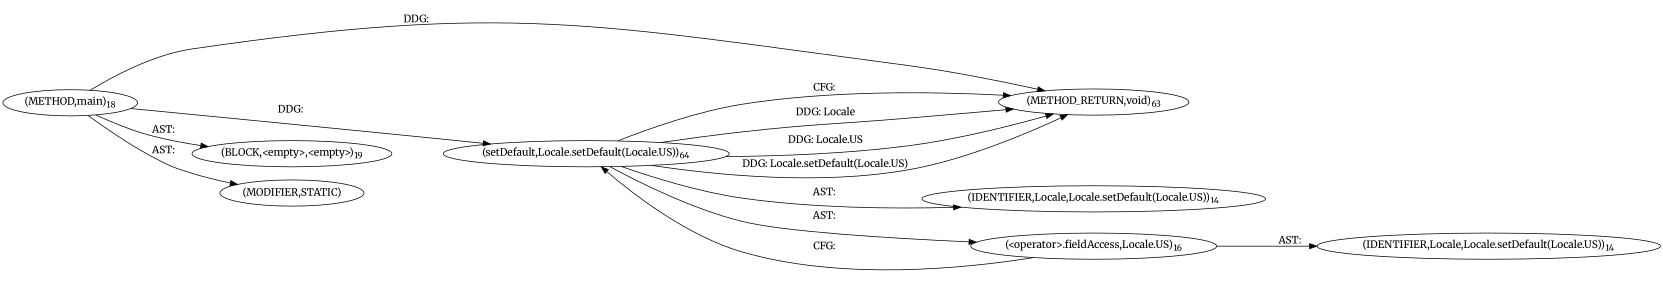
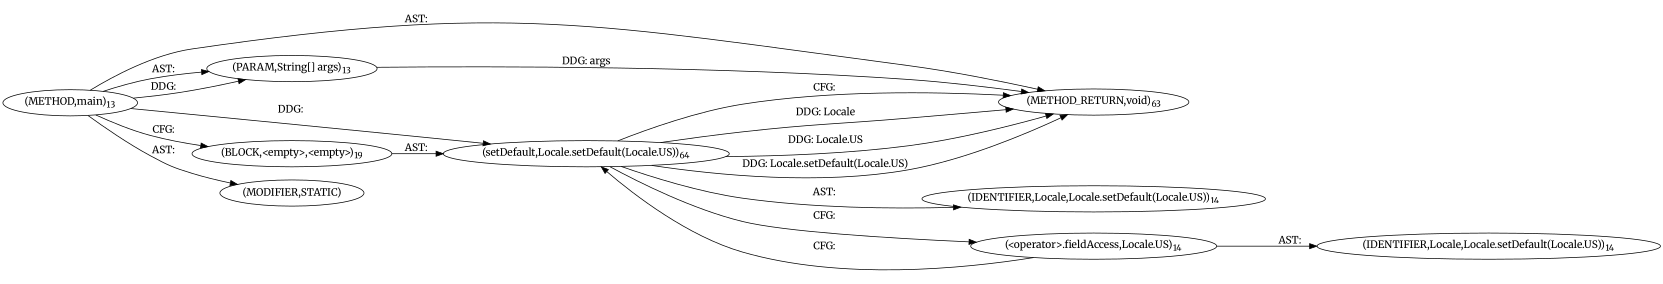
edge "(METHOD,main)" -> "(METHOD_RETURN,void)": label "DDG: " -> "AST: "
node "(PARAM,String[] args)": added
node "(METHOD,main)": text "18" -> "13"
edge "(METHOD,main)" -> "(BLOCK,<empty>,<empty>)": label "AST: " -> "CFG: "
edge "(BLOCK,<empty>,<empty>)" -> "(setDefault,Locale.setDefault(Locale.US))": added, label "AST:"
edge "(setDefault,Locale.setDefault(Locale.US))" -> "(<operator>.fieldAccess,Locale.US)": label "AST: " -> "CFG: "
node "(<operator>.fieldAccess,Locale.US)": text "16" -> "14"
